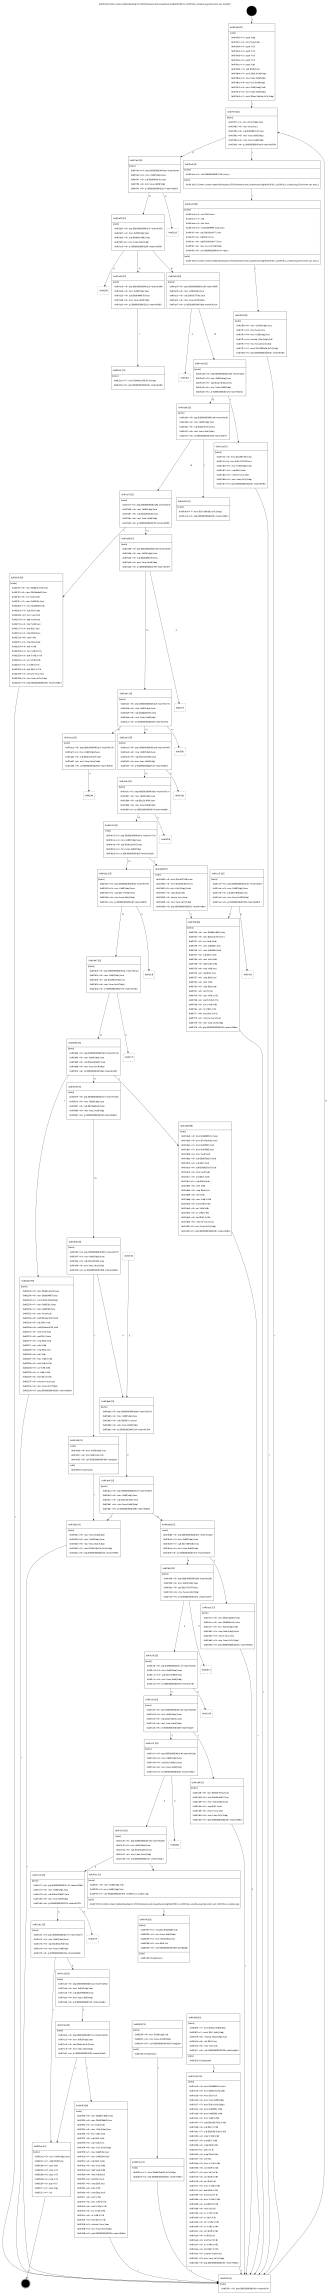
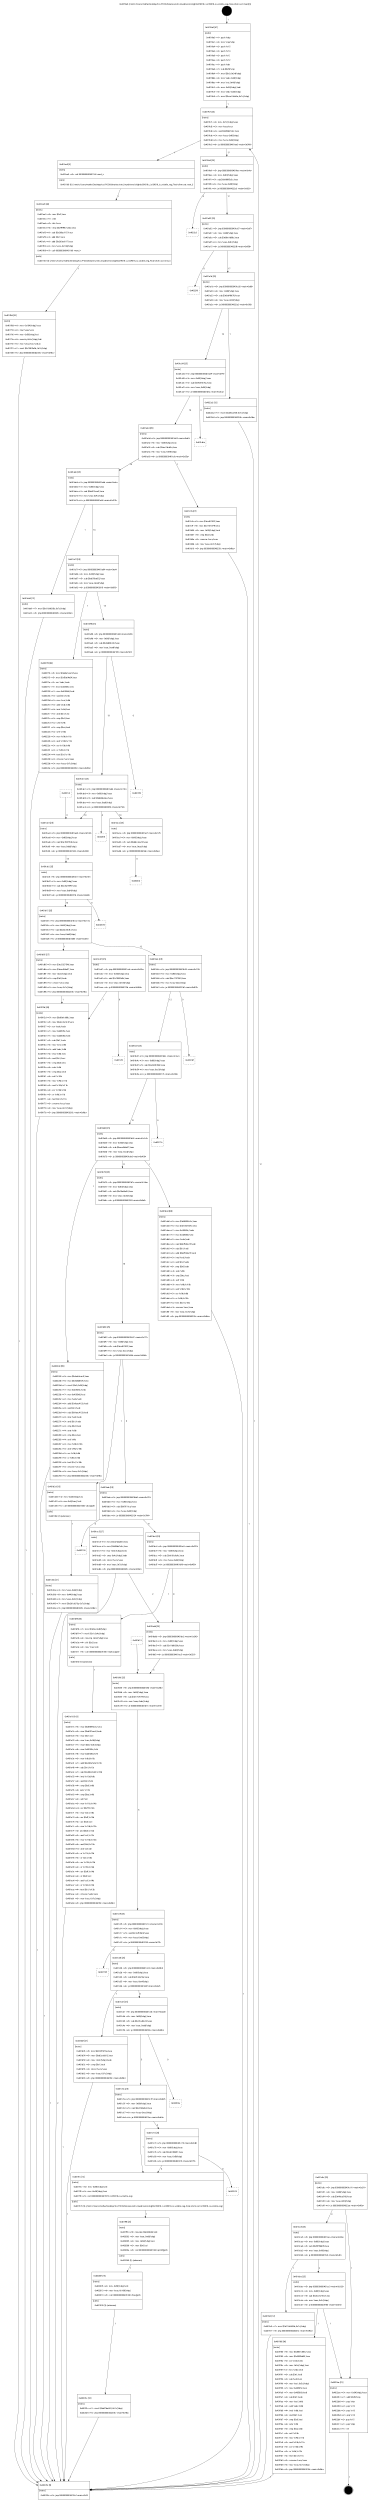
edge "0x401a02 [25]" -> "0x401a34 [25]": now "0x401a1b [25]" -> "0x401a34 [25]"
edge "0x401ae3 [25]" -> "0x4021d3": reversed
edge "0x402124" -> "0x401bab [25]": reversed
edge "0x401bc4 [25]" -> "0x401d3a [21]": now "0x401bc4 [25]" -> "0x401df8 [30]"
edge "0x4022a2 [12]" -> "0x40235c [5]": added, label "1"
edge "0x401eb9 [12]" -> "0x40235c [5]": added, label "1"
edge "0x401bdd [25]" -> "0x401ec5 [27]": reversed
edge "0x401bf6 [25]" -> "0x401d15": reversed
edge "0x401c73 [25]" -> "0x401c8c [25]": now "0x401c73 [25]" -> "0x401fec [12]"
edge "0x401ff8 [23]" -> "0x40200f [15]": added, label "1"
node "0x401fe0 [12]": added
